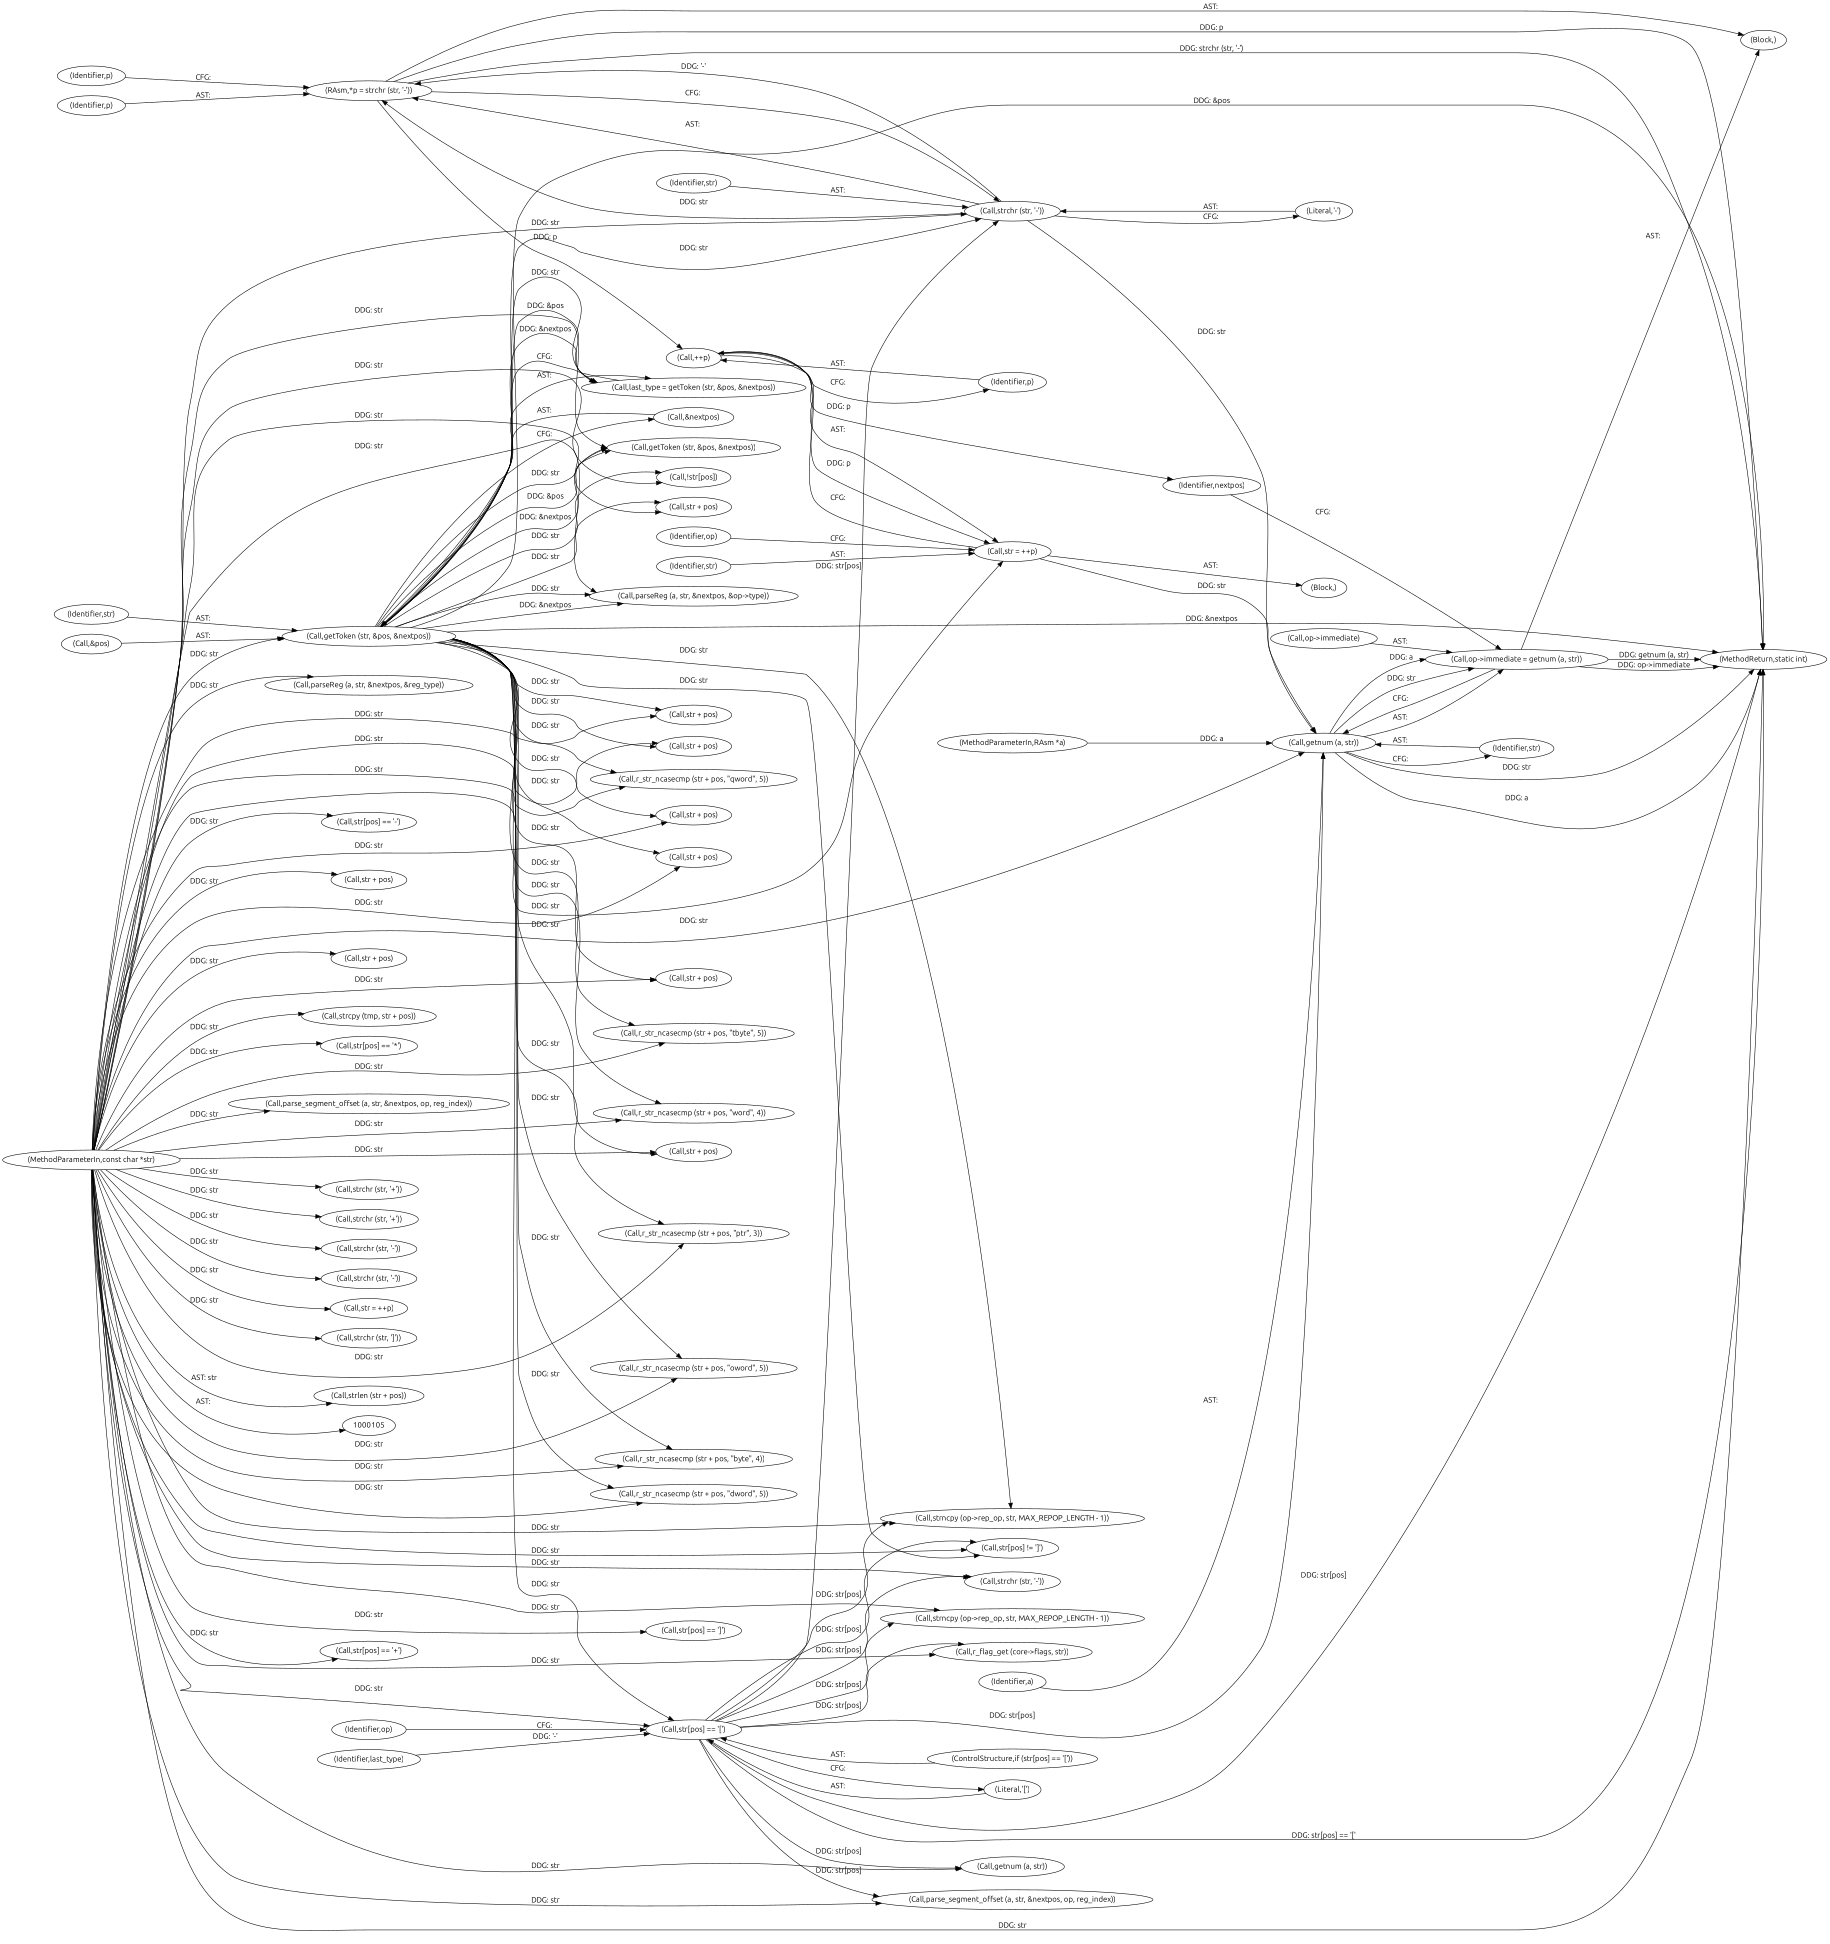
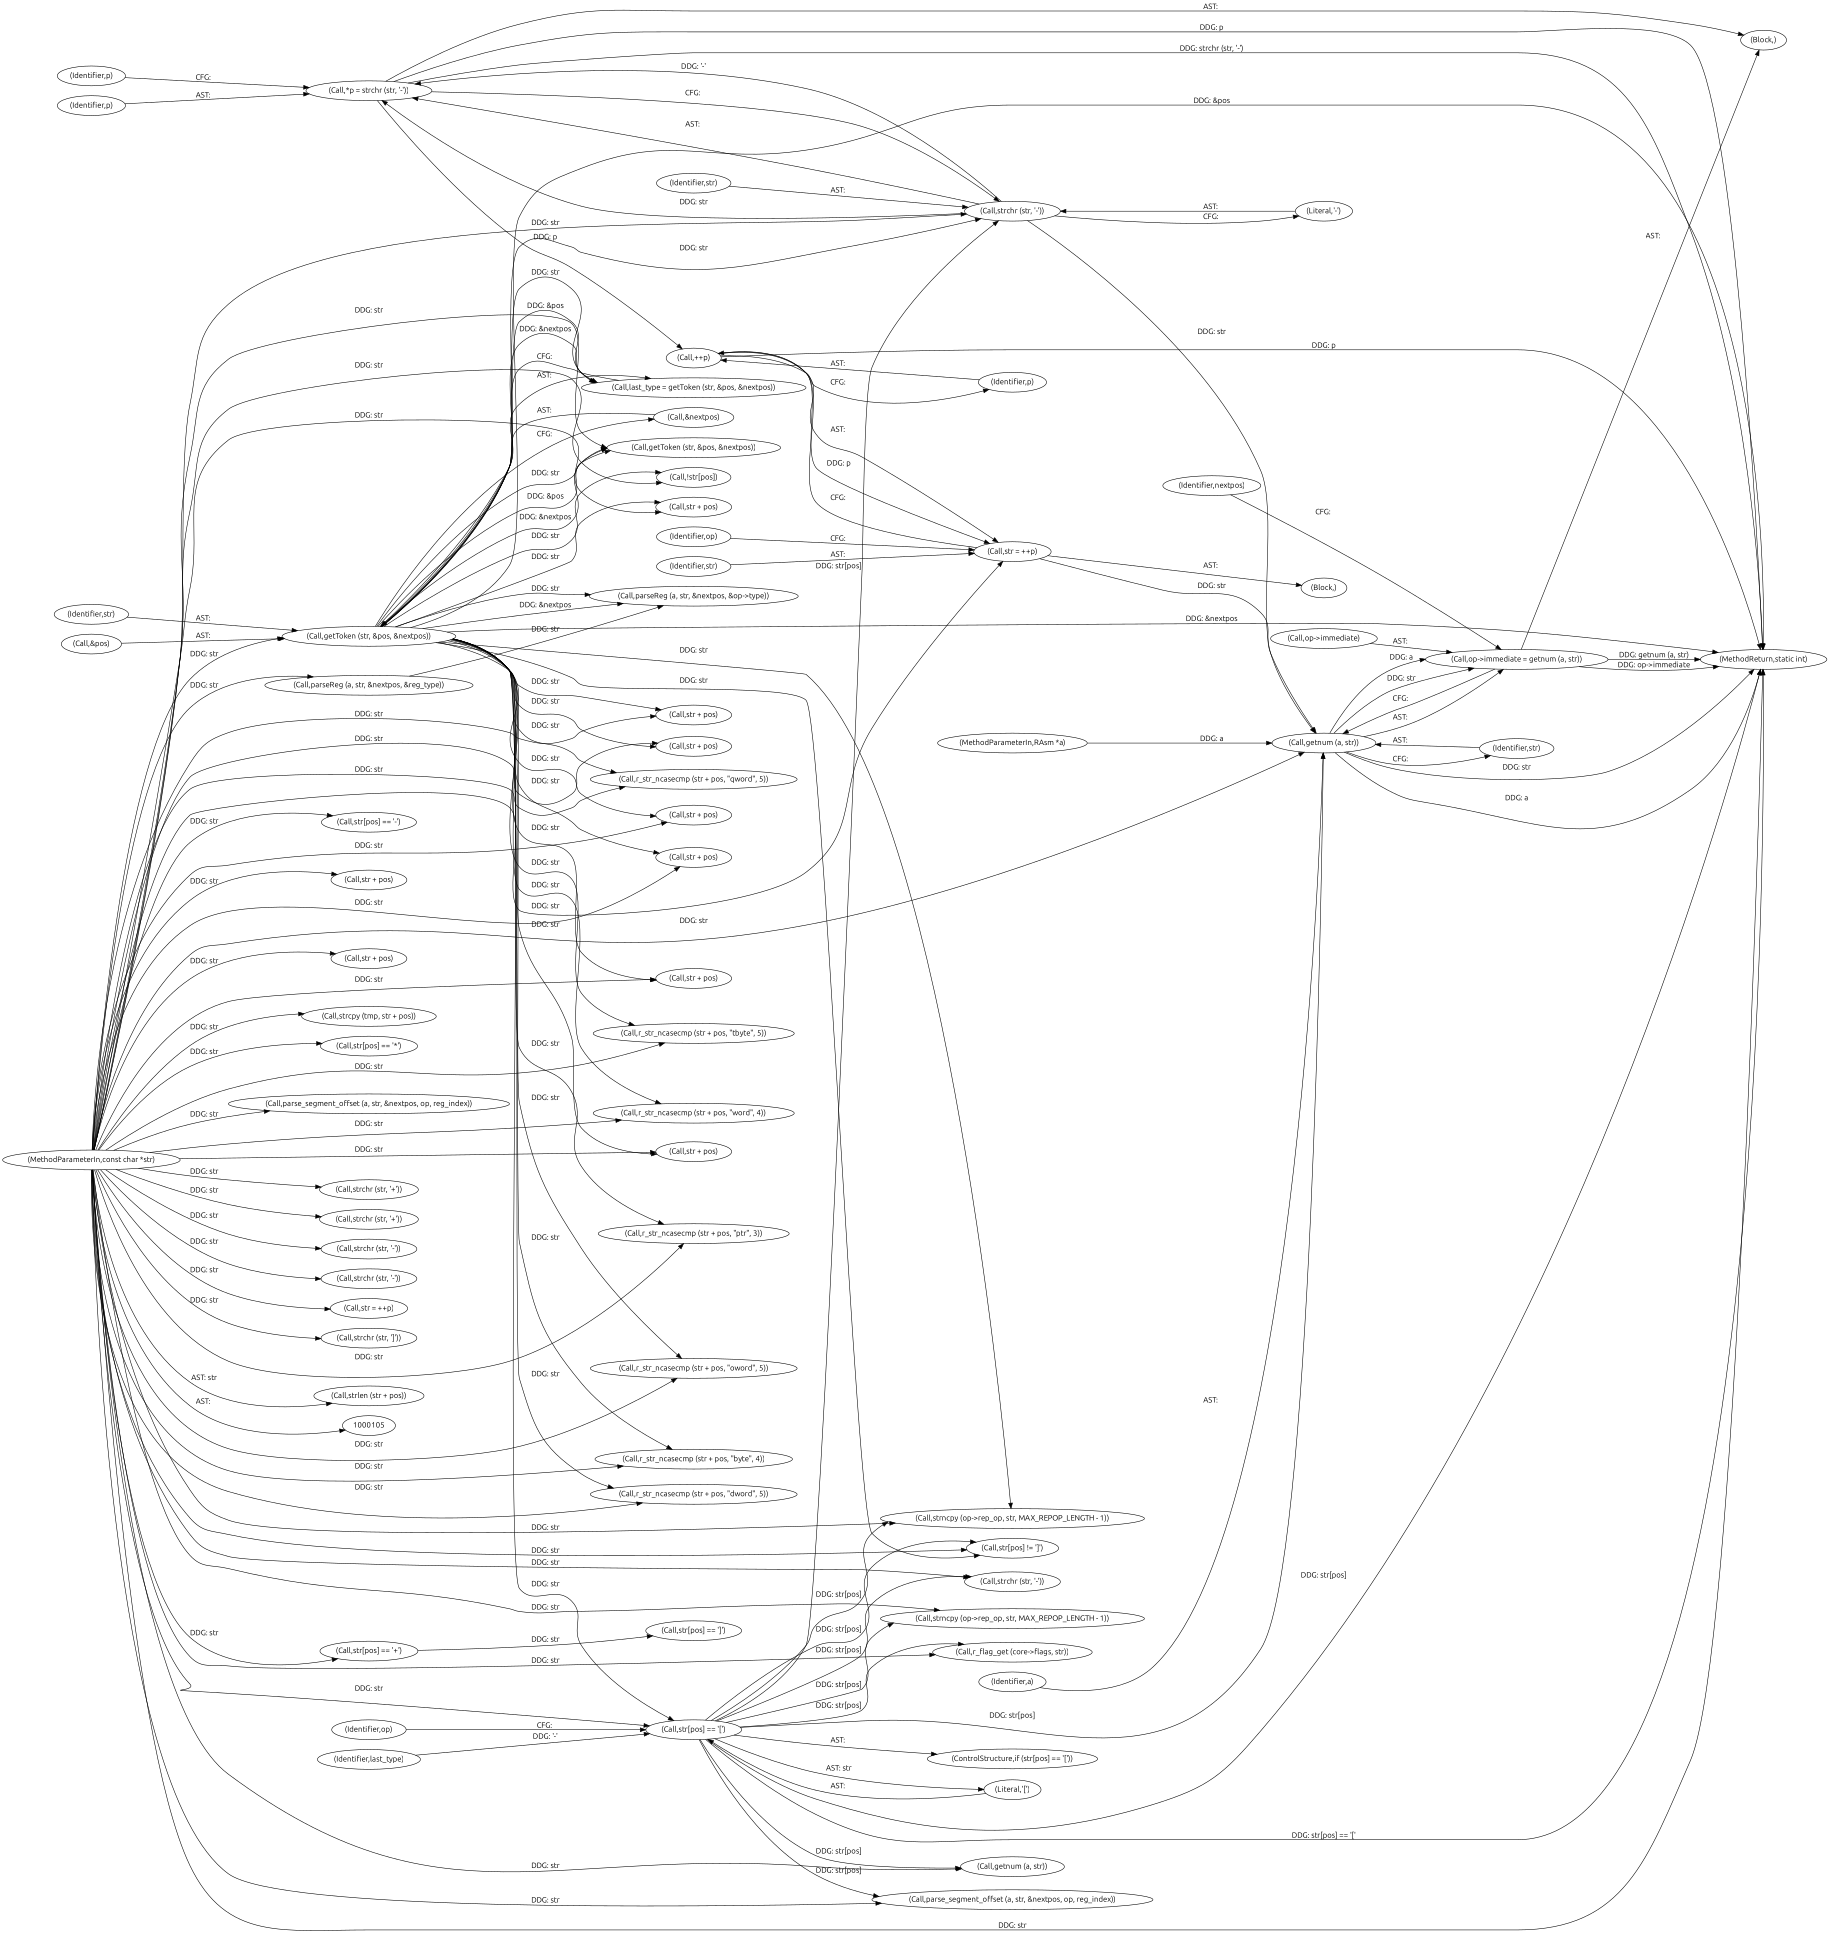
node "(RAsm,*p = strchr (str, '-'))": label "(RAsm,*p = strchr (str, '-'))" -> "(Call,*p = strchr (str, '-'))"
edge "(Call,++p)" -> "(Identifier,nextpos)": now "(Call,++p)" -> "(MethodReturn,static int)"
edge "(MethodParameterIn,const char *str)" -> "(Call,parseReg (a, str, &nextpos, &op->type))": now "(Call,parseReg (a, str, &nextpos, &reg_type))" -> "(Call,parseReg (a, str, &nextpos, &op->type))"
edge "(MethodParameterIn,const char *str)" -> "(Call,str[pos] == ']')": now "(Call,str[pos] == '+')" -> "(Call,str[pos] == ']')"
edge "(ControlStructure,if (str[pos] == '['))" -> "(Call,str[pos] == '[')": reversed
edge "(Call,str[pos] == '[')" -> "(Literal,'[')": label "CFG: " -> "AST: str"
